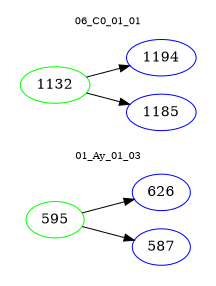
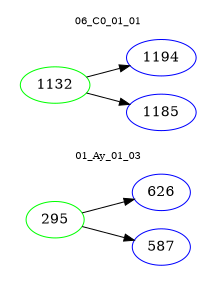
node "595": label "595" -> "295"
